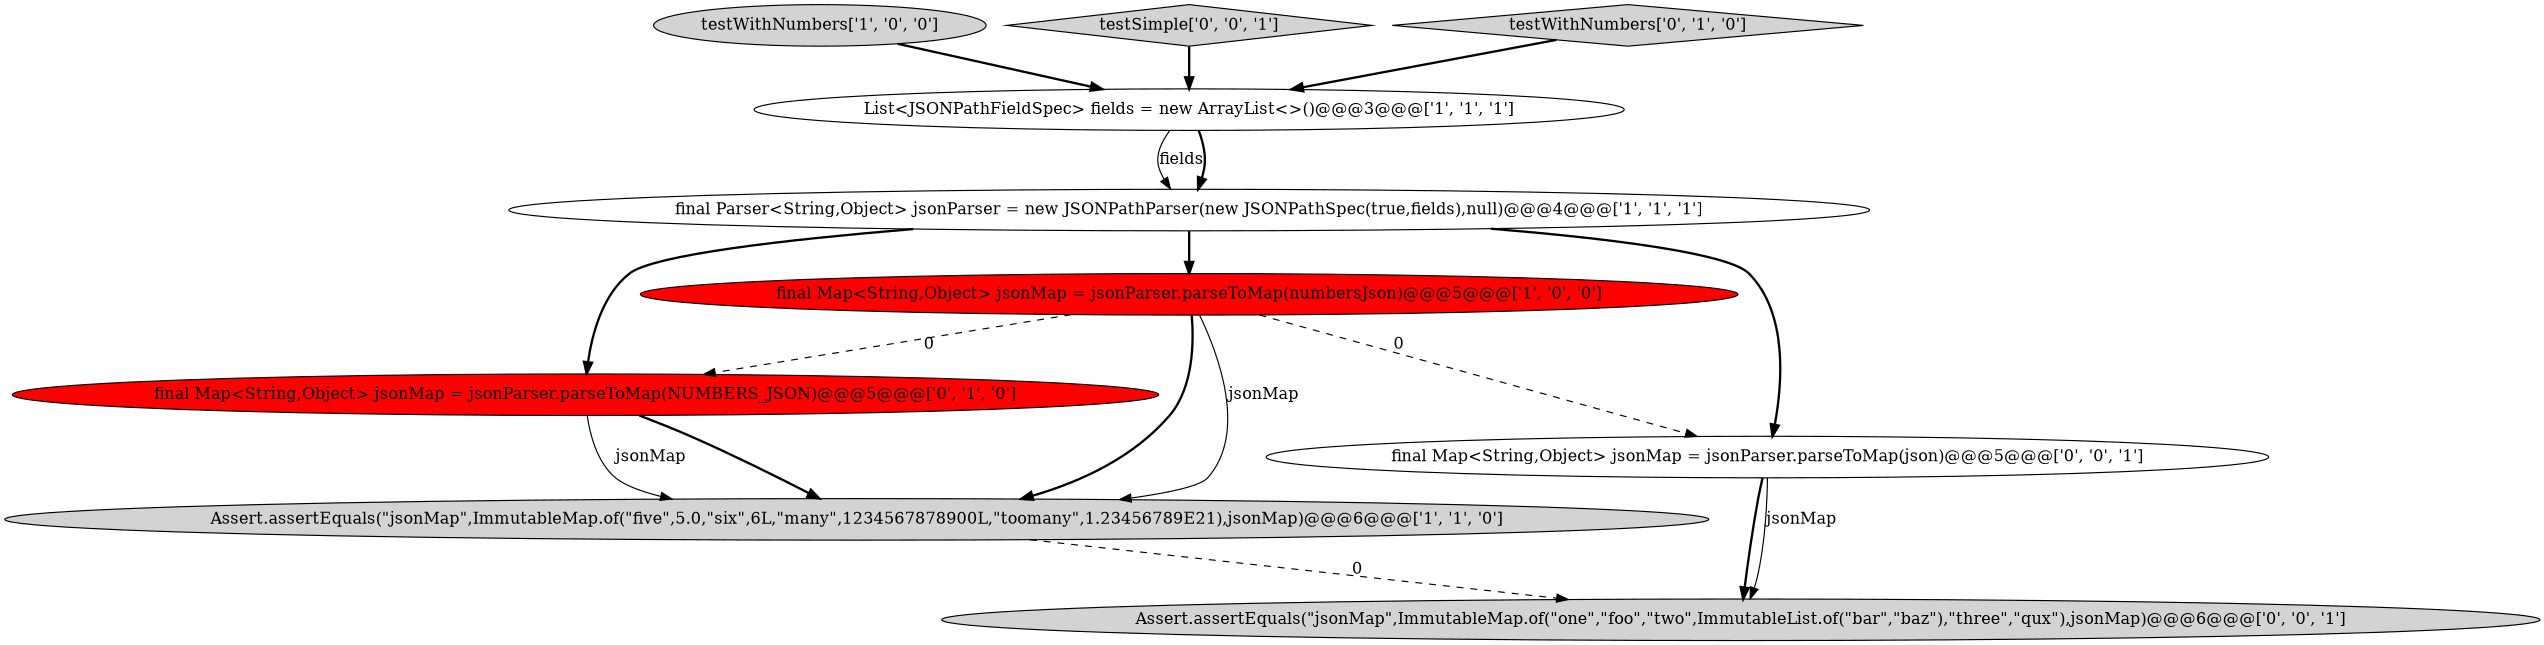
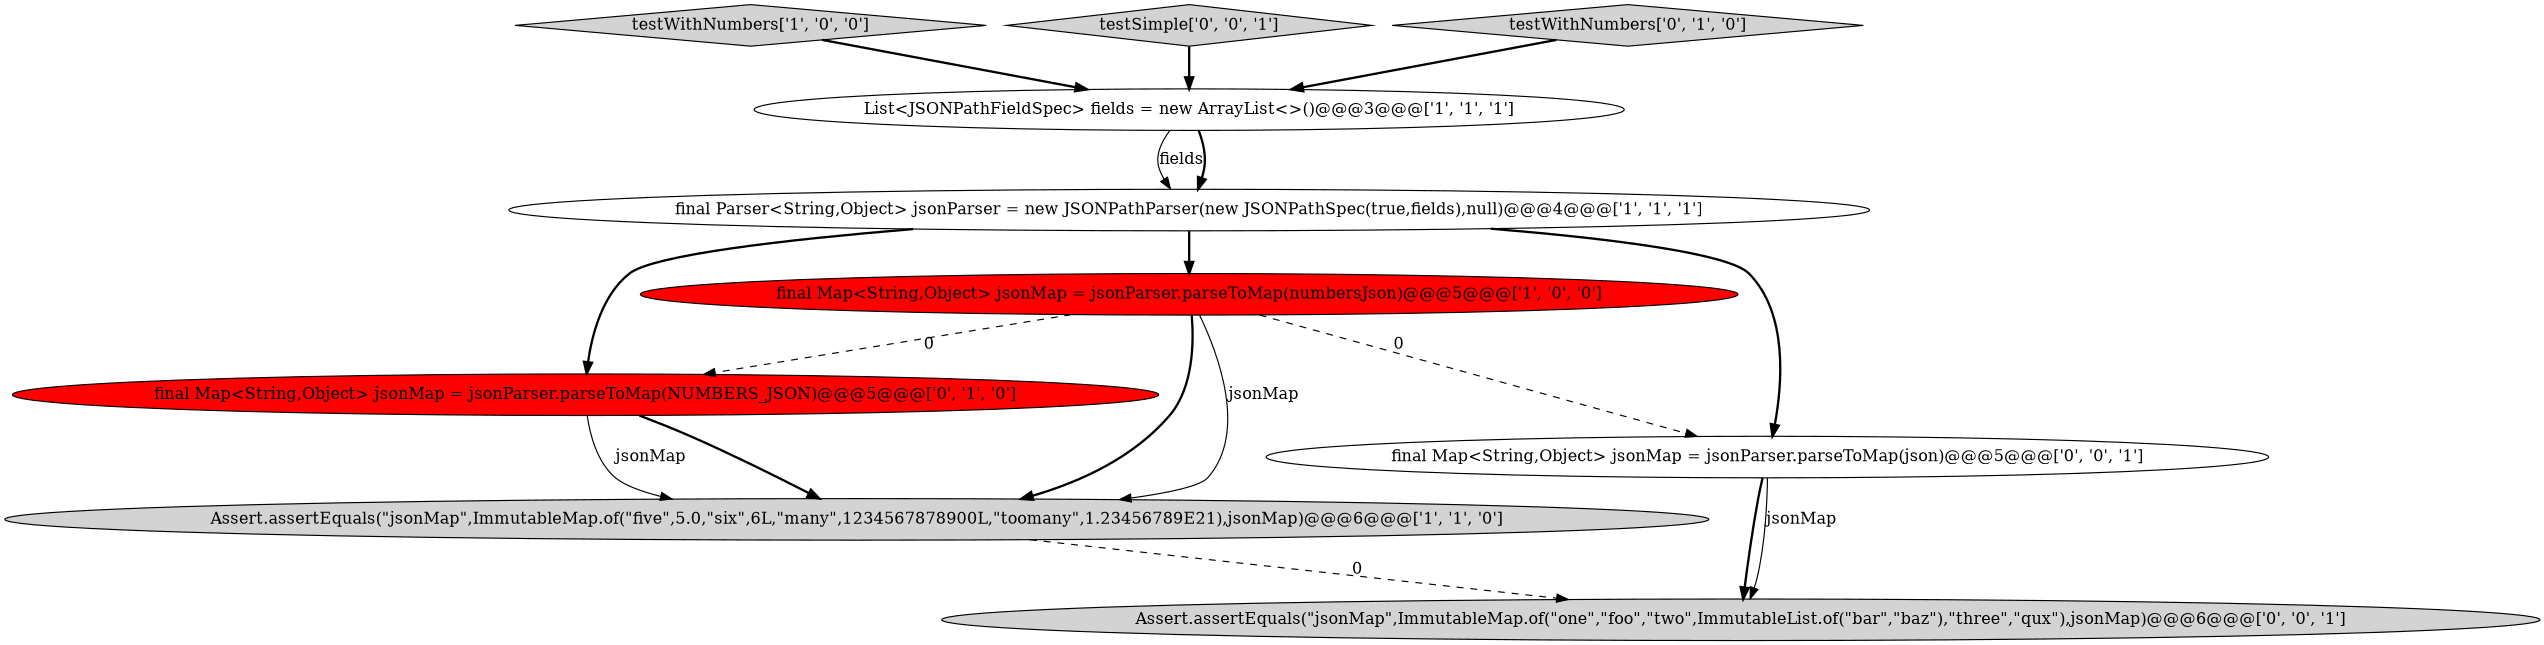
node "testWithNumbers['1', '0', '0']": shape ellipse -> diamond
